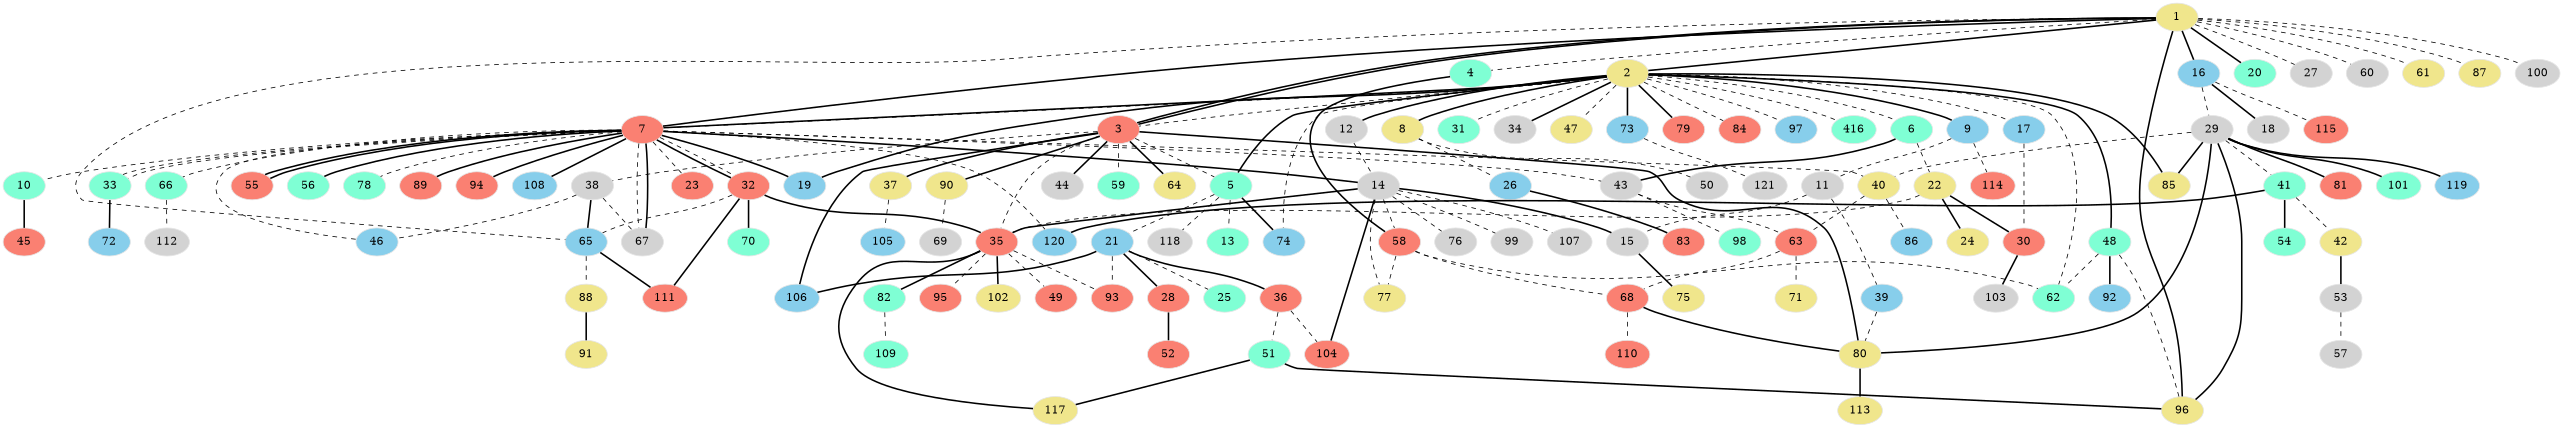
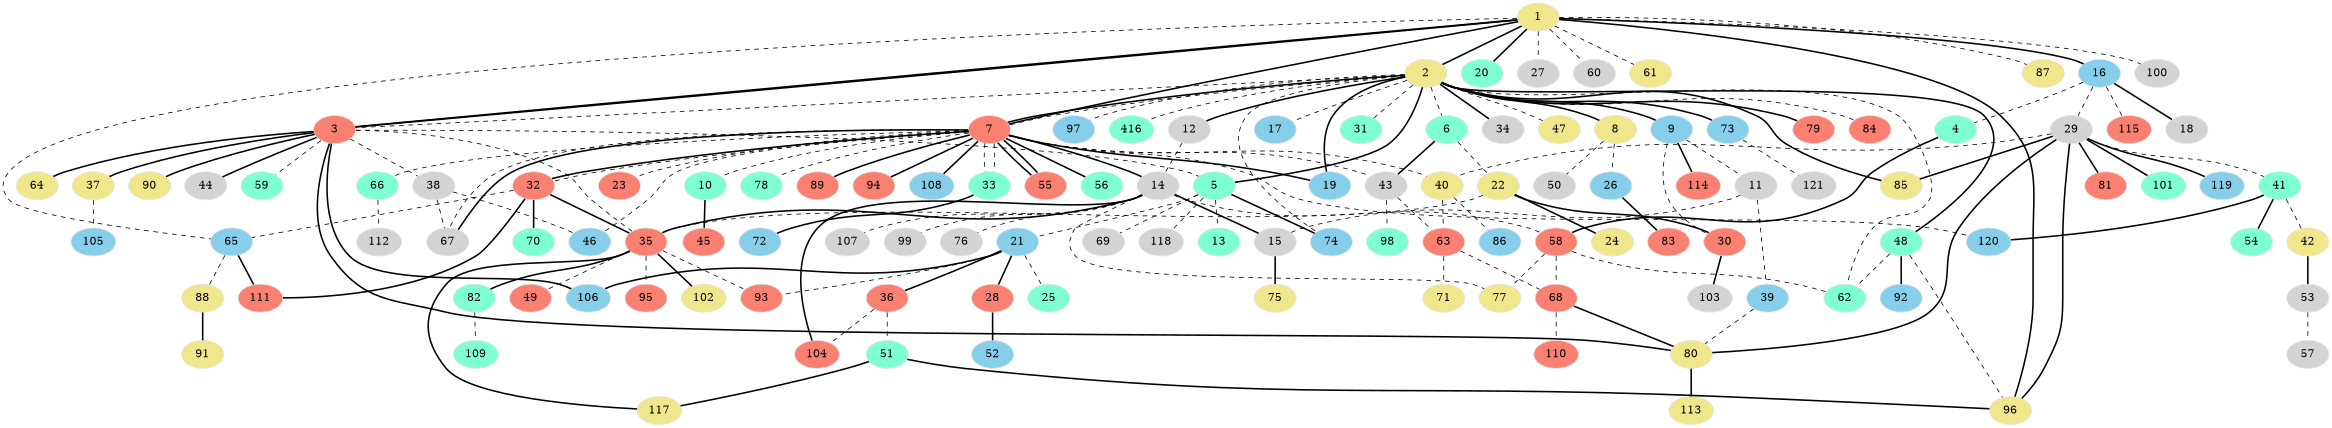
edge "1" -- "4": now "16" -- "4"
edge "9" -- "114": style dashed -> bold
edge "17" -- "30": now "9" -- "30"
edge "38" -- "65": removed
edge "90" -- "69": now "5" -- "69"
node "52": fillcolor salmon -> skyblue
